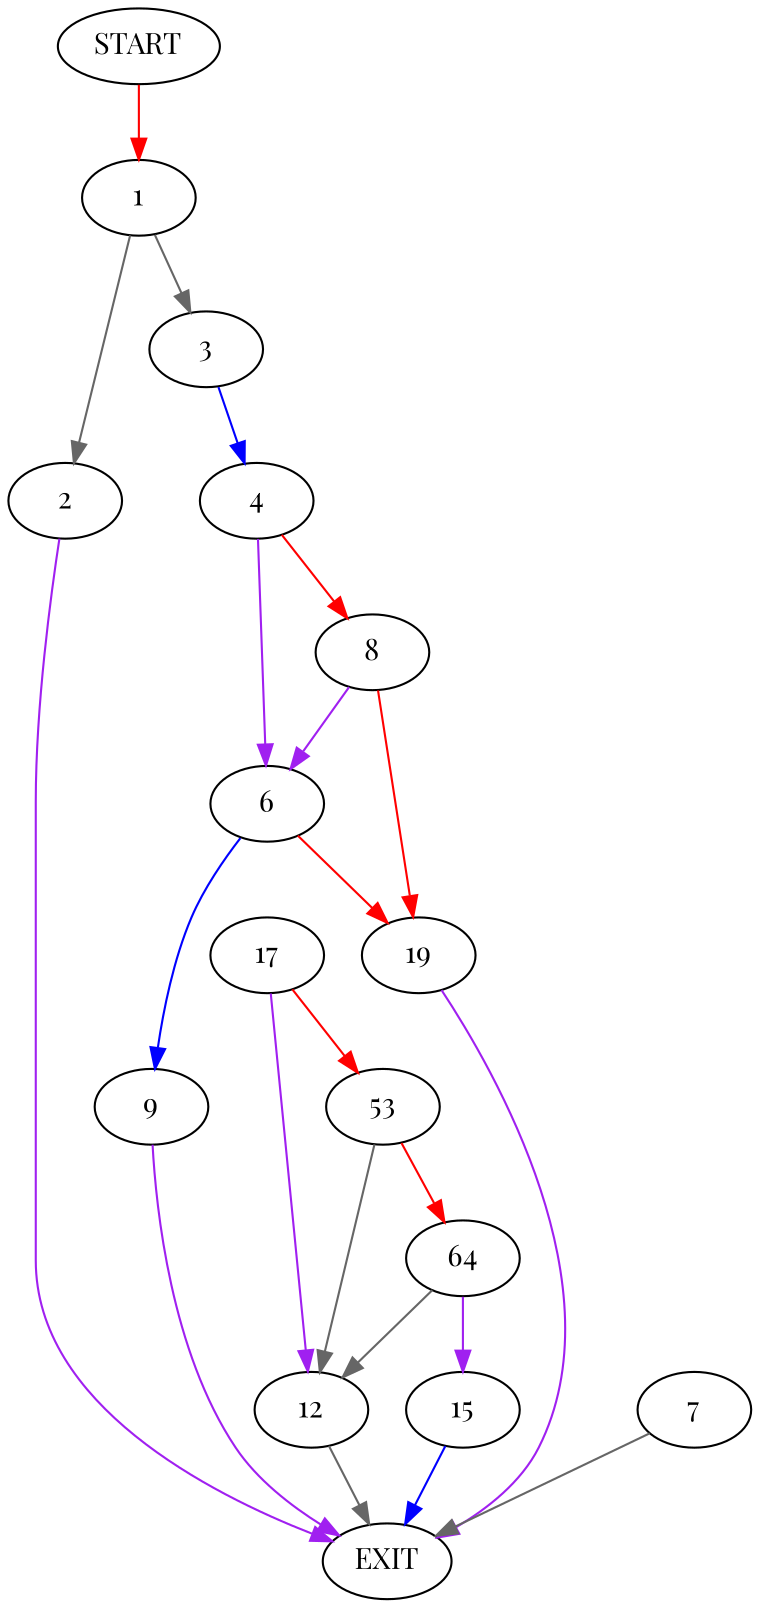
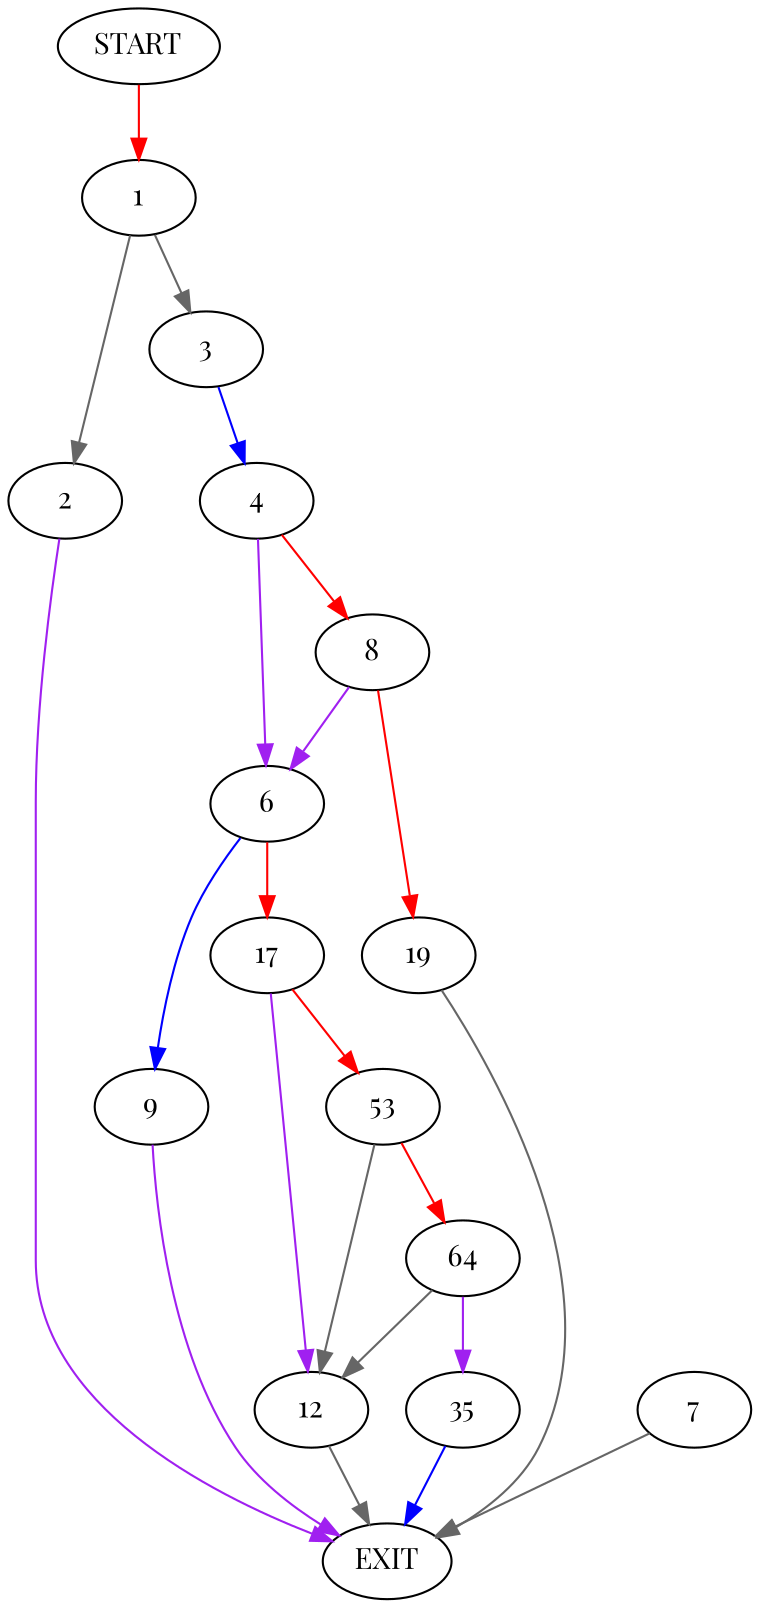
edge "6" -> "19": now "6" -> "17"
edge "19" -> "EXIT": color purple -> gray40
node "15": label "15" -> "35"
